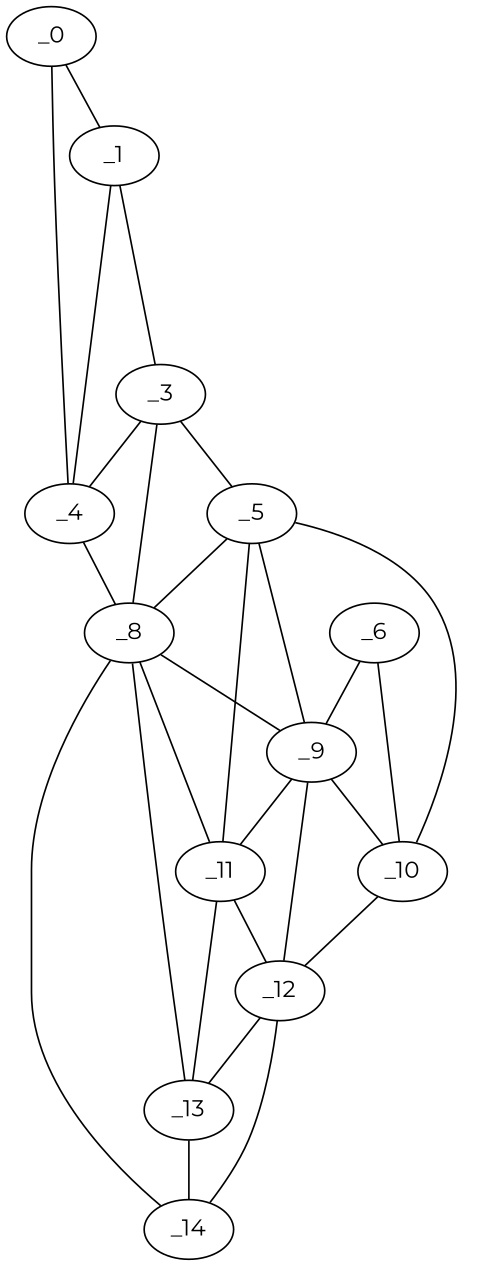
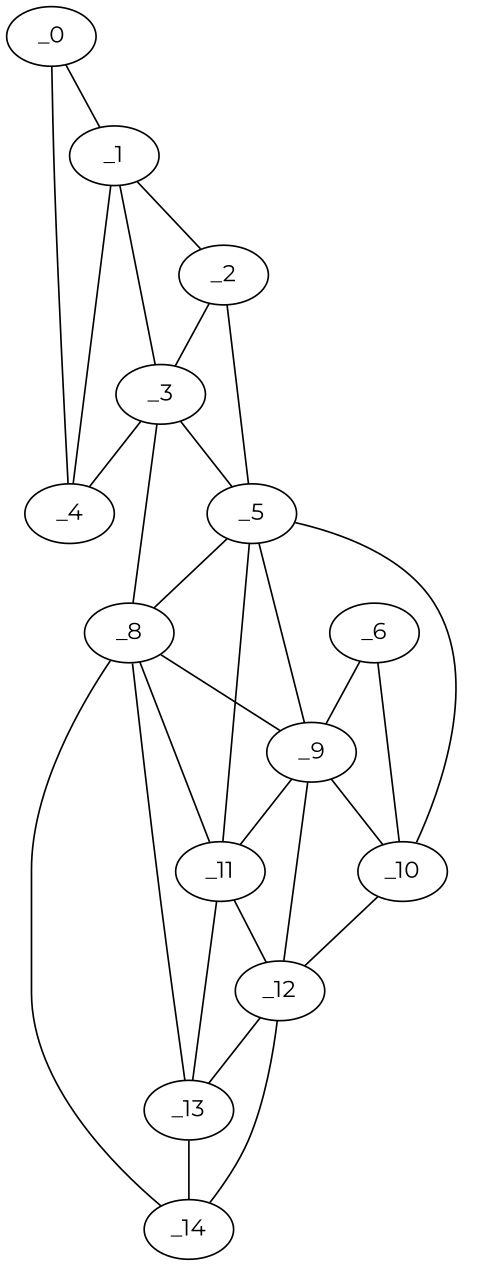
node "_2": added
edge "_4" -- "_8": removed
